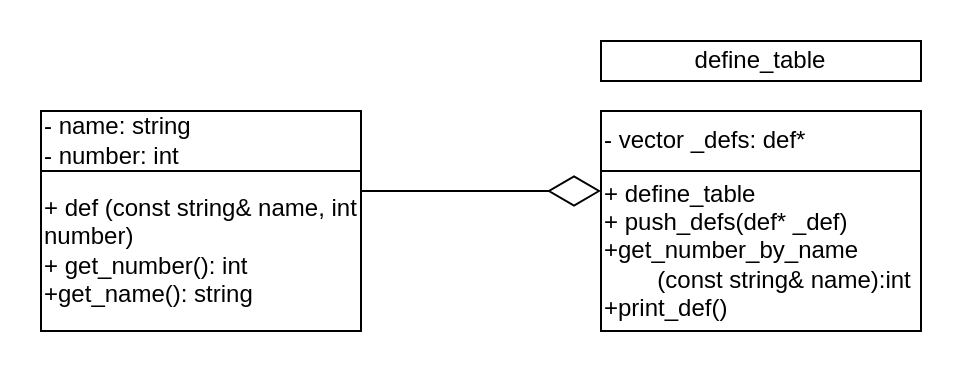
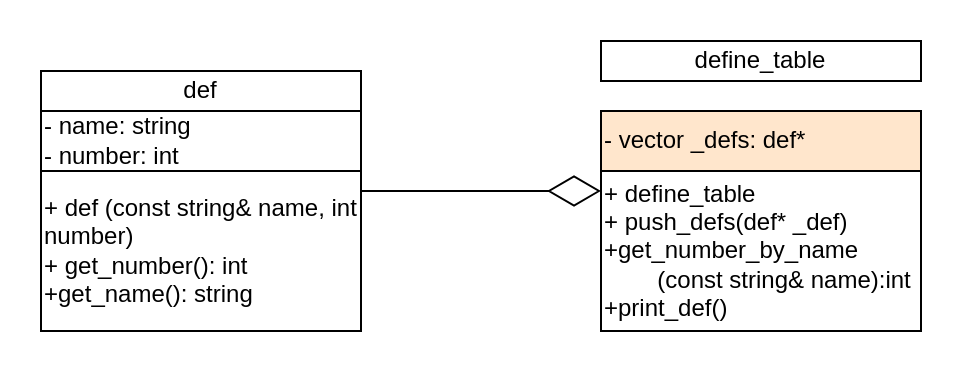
node "def": added
node "- vector _defs: def*": fillcolor #ffffff -> #ffe6cc
